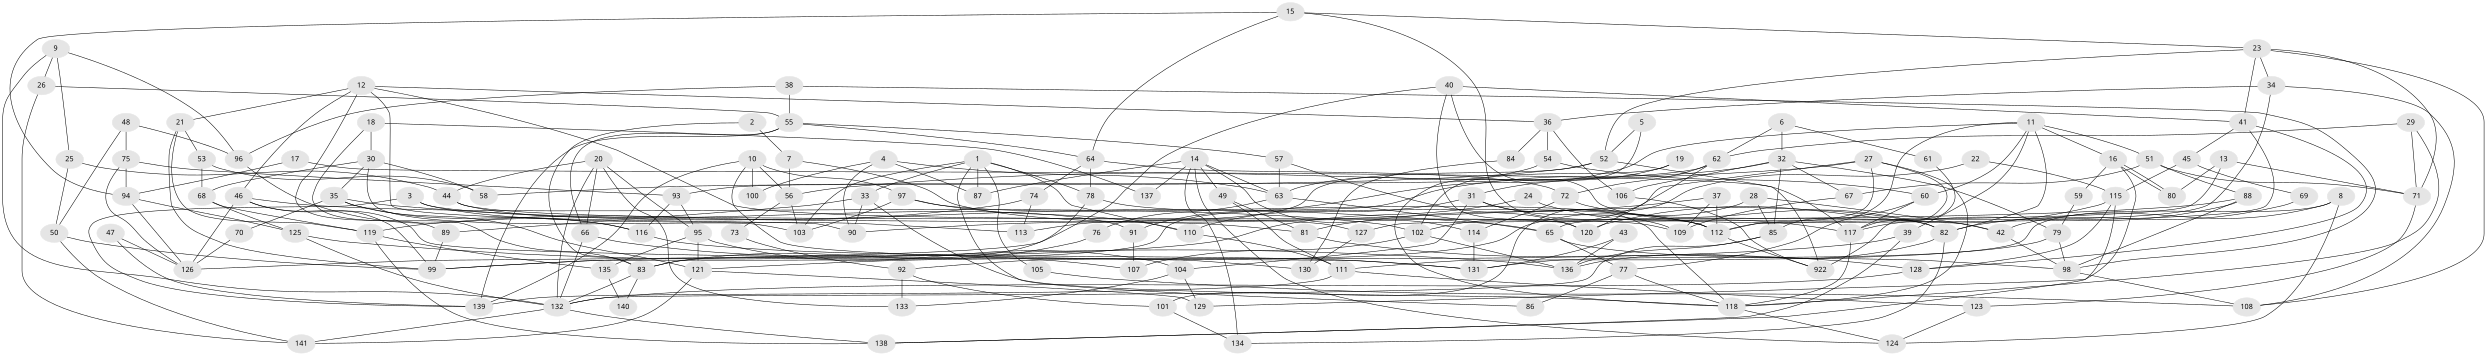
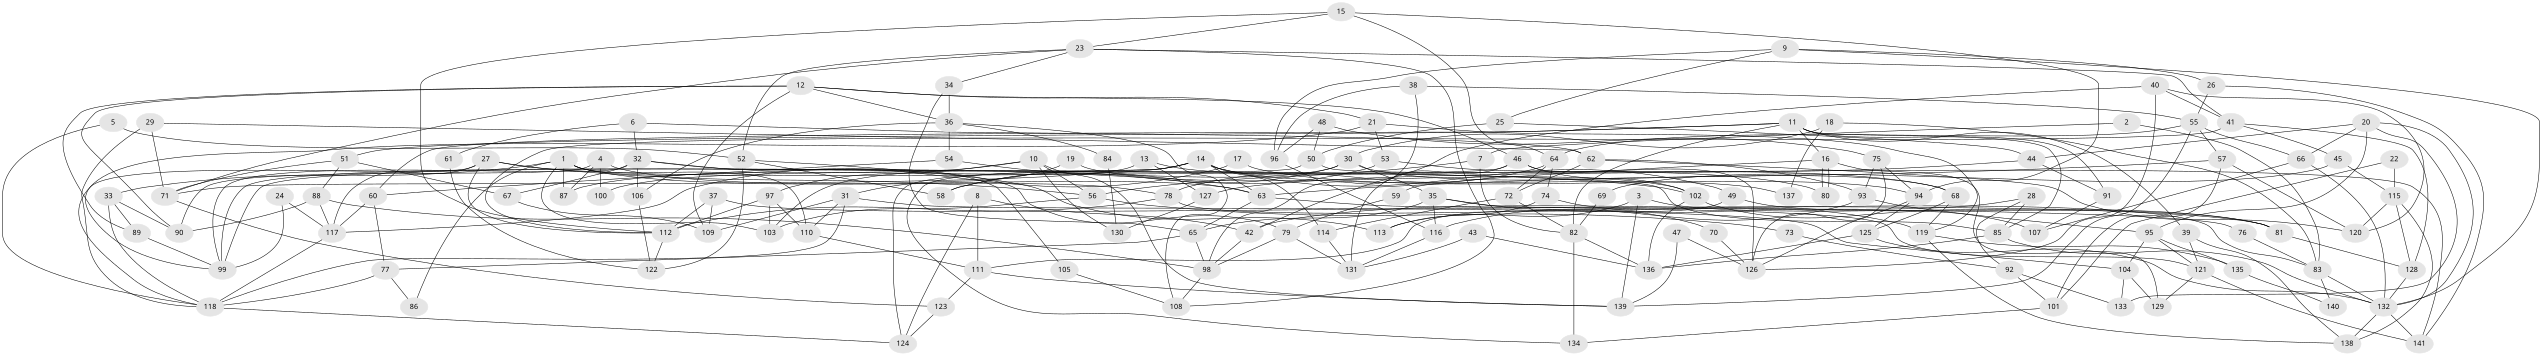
edge "34" -- "108": now "36" -- "108"
edge "57" -- "101": added
node "922": label "922" -> "122"
